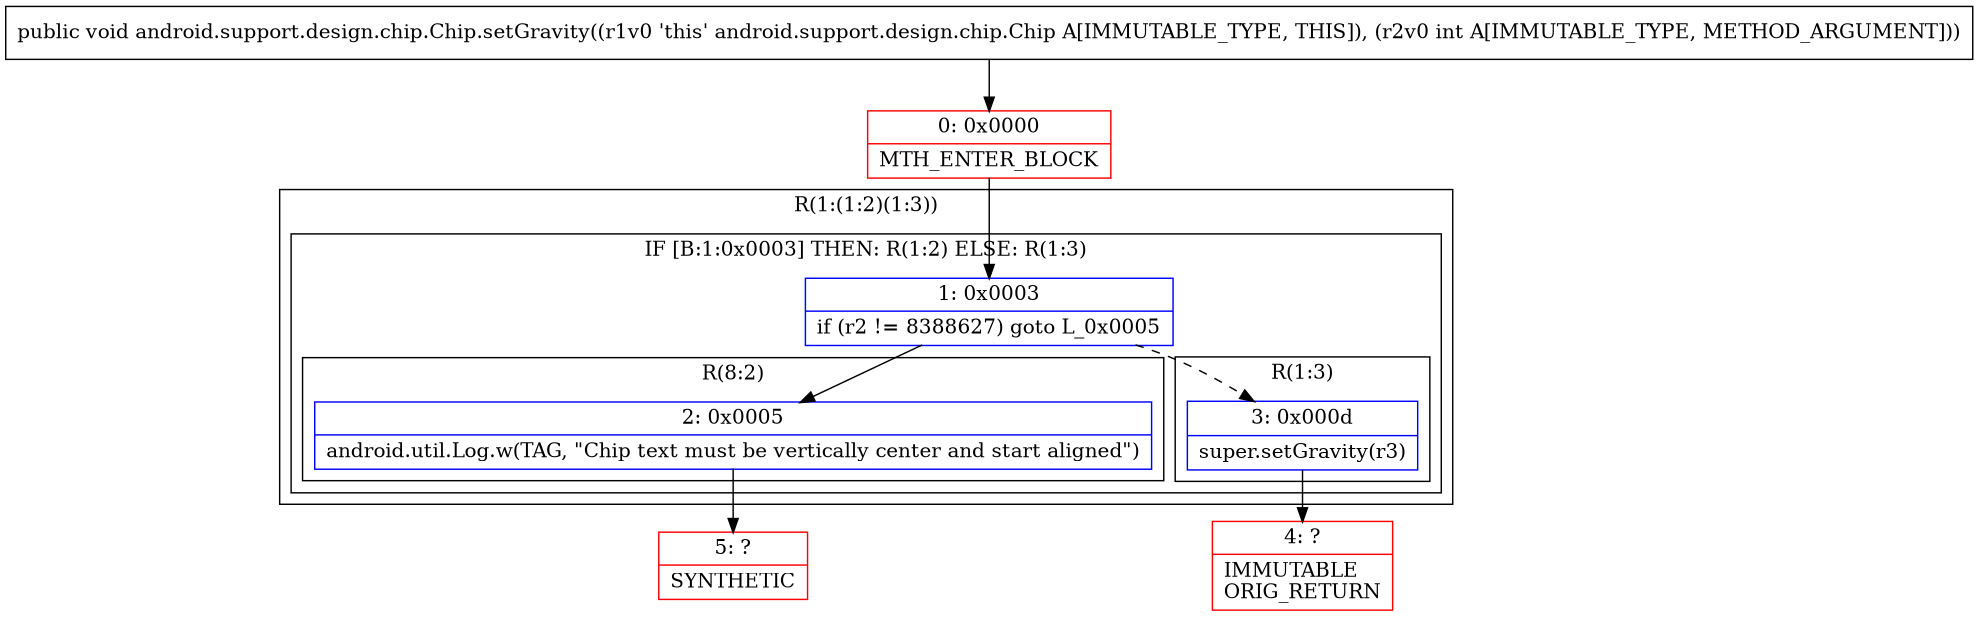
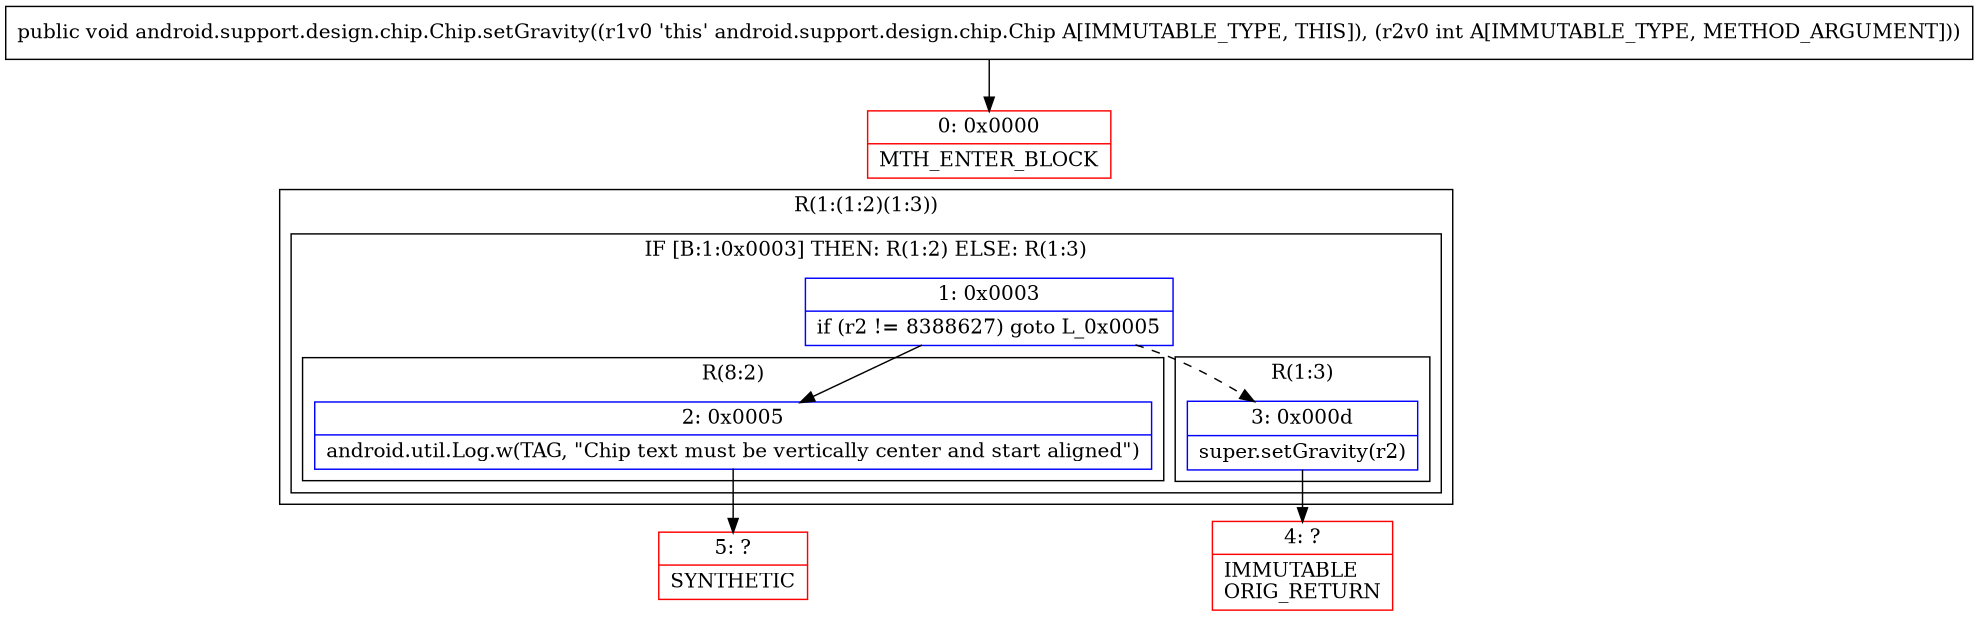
edge "0: 0x0000" -> "1: 0x0003": removed
node "3: 0x000d": text "super.setGravity(r3)" -> "super.setGravity(r2)"
